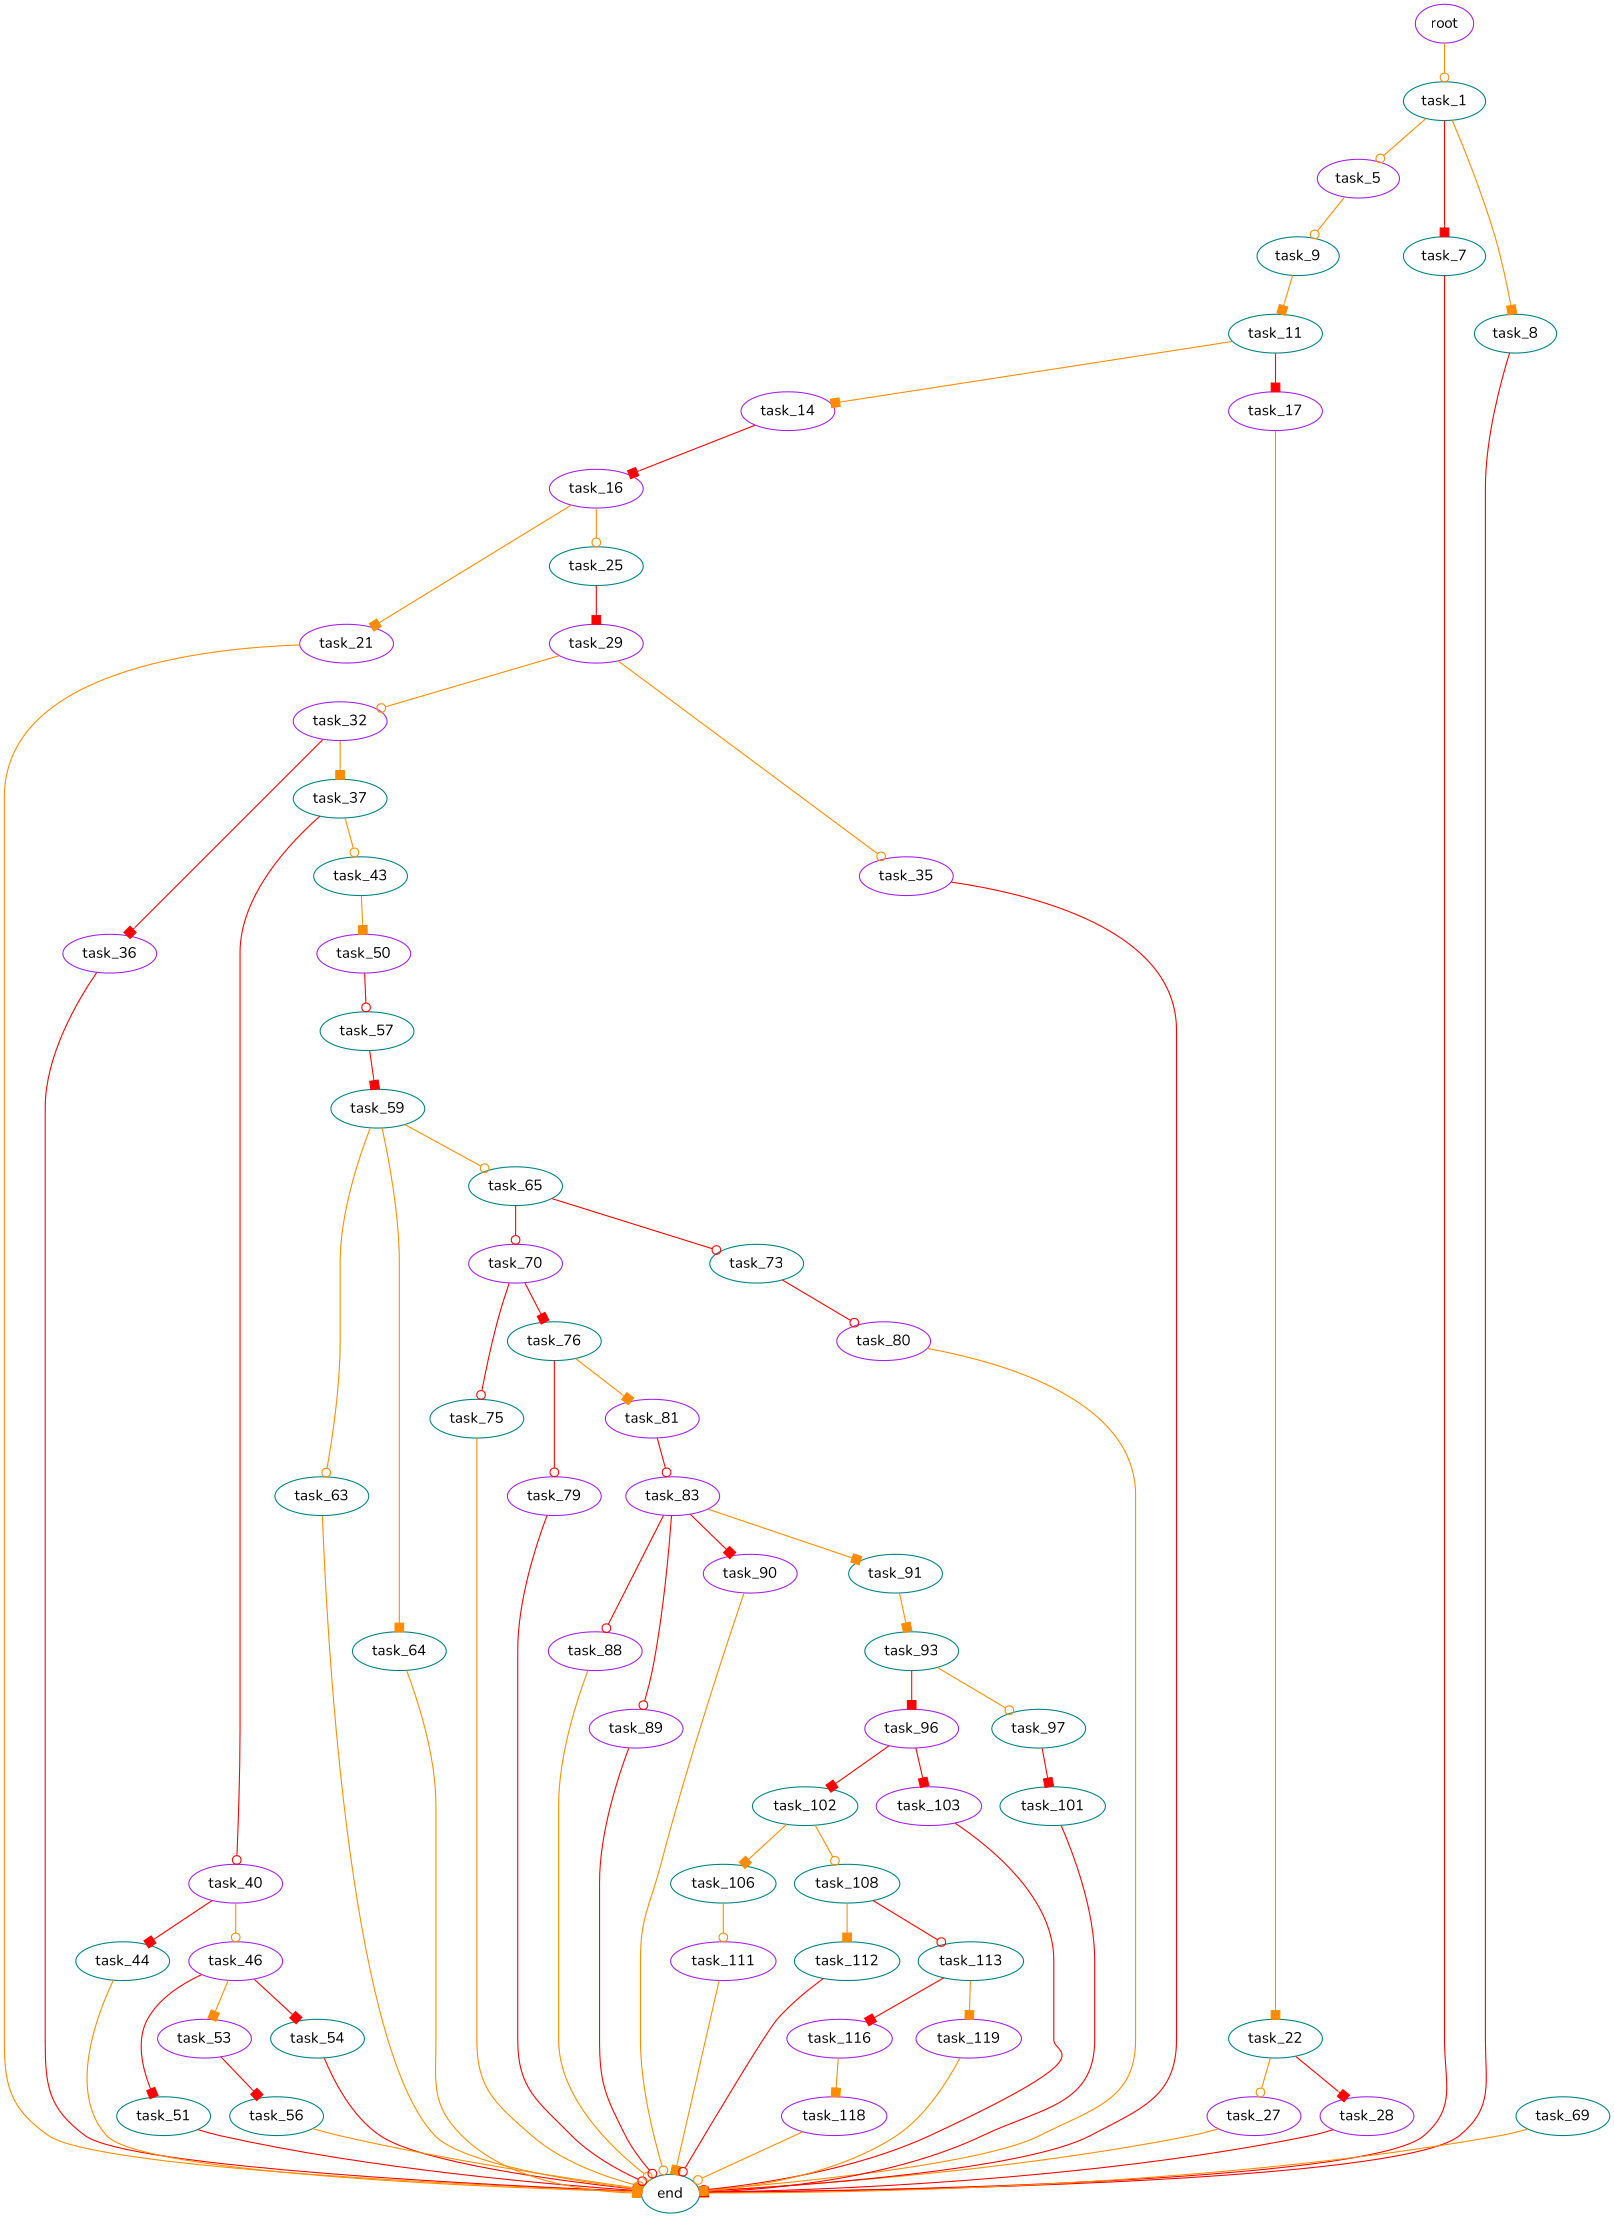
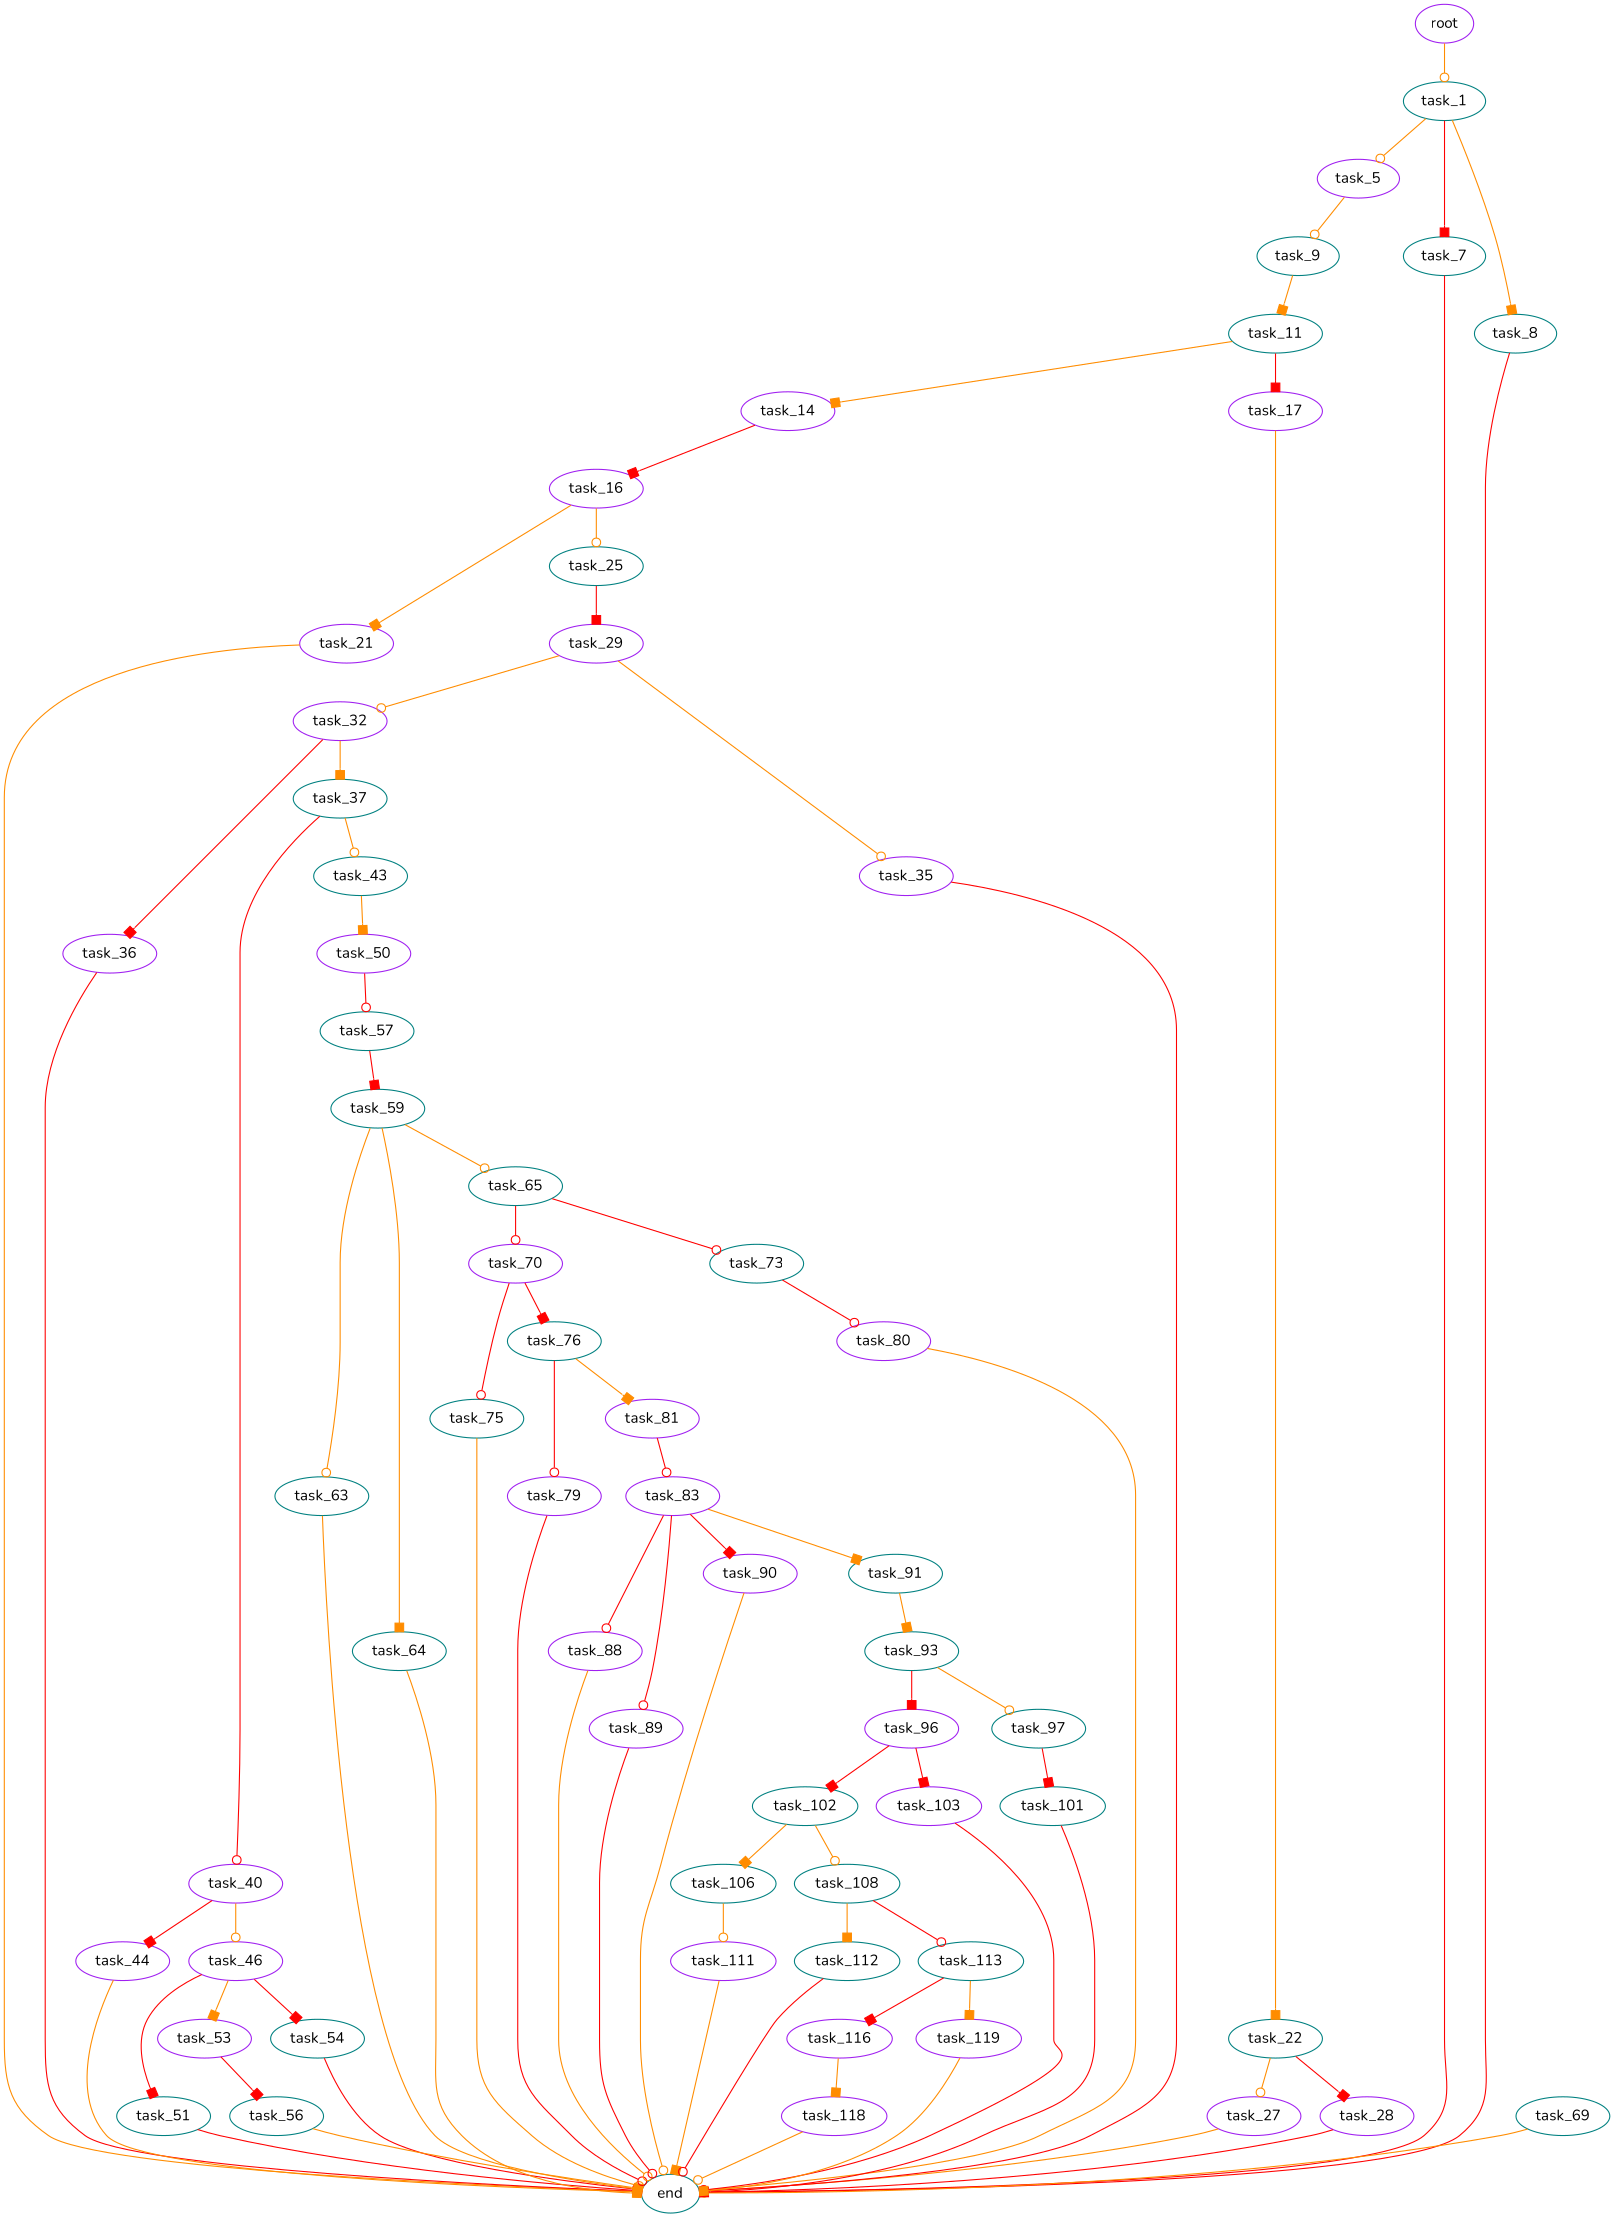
node "task_44": color teal -> purple
